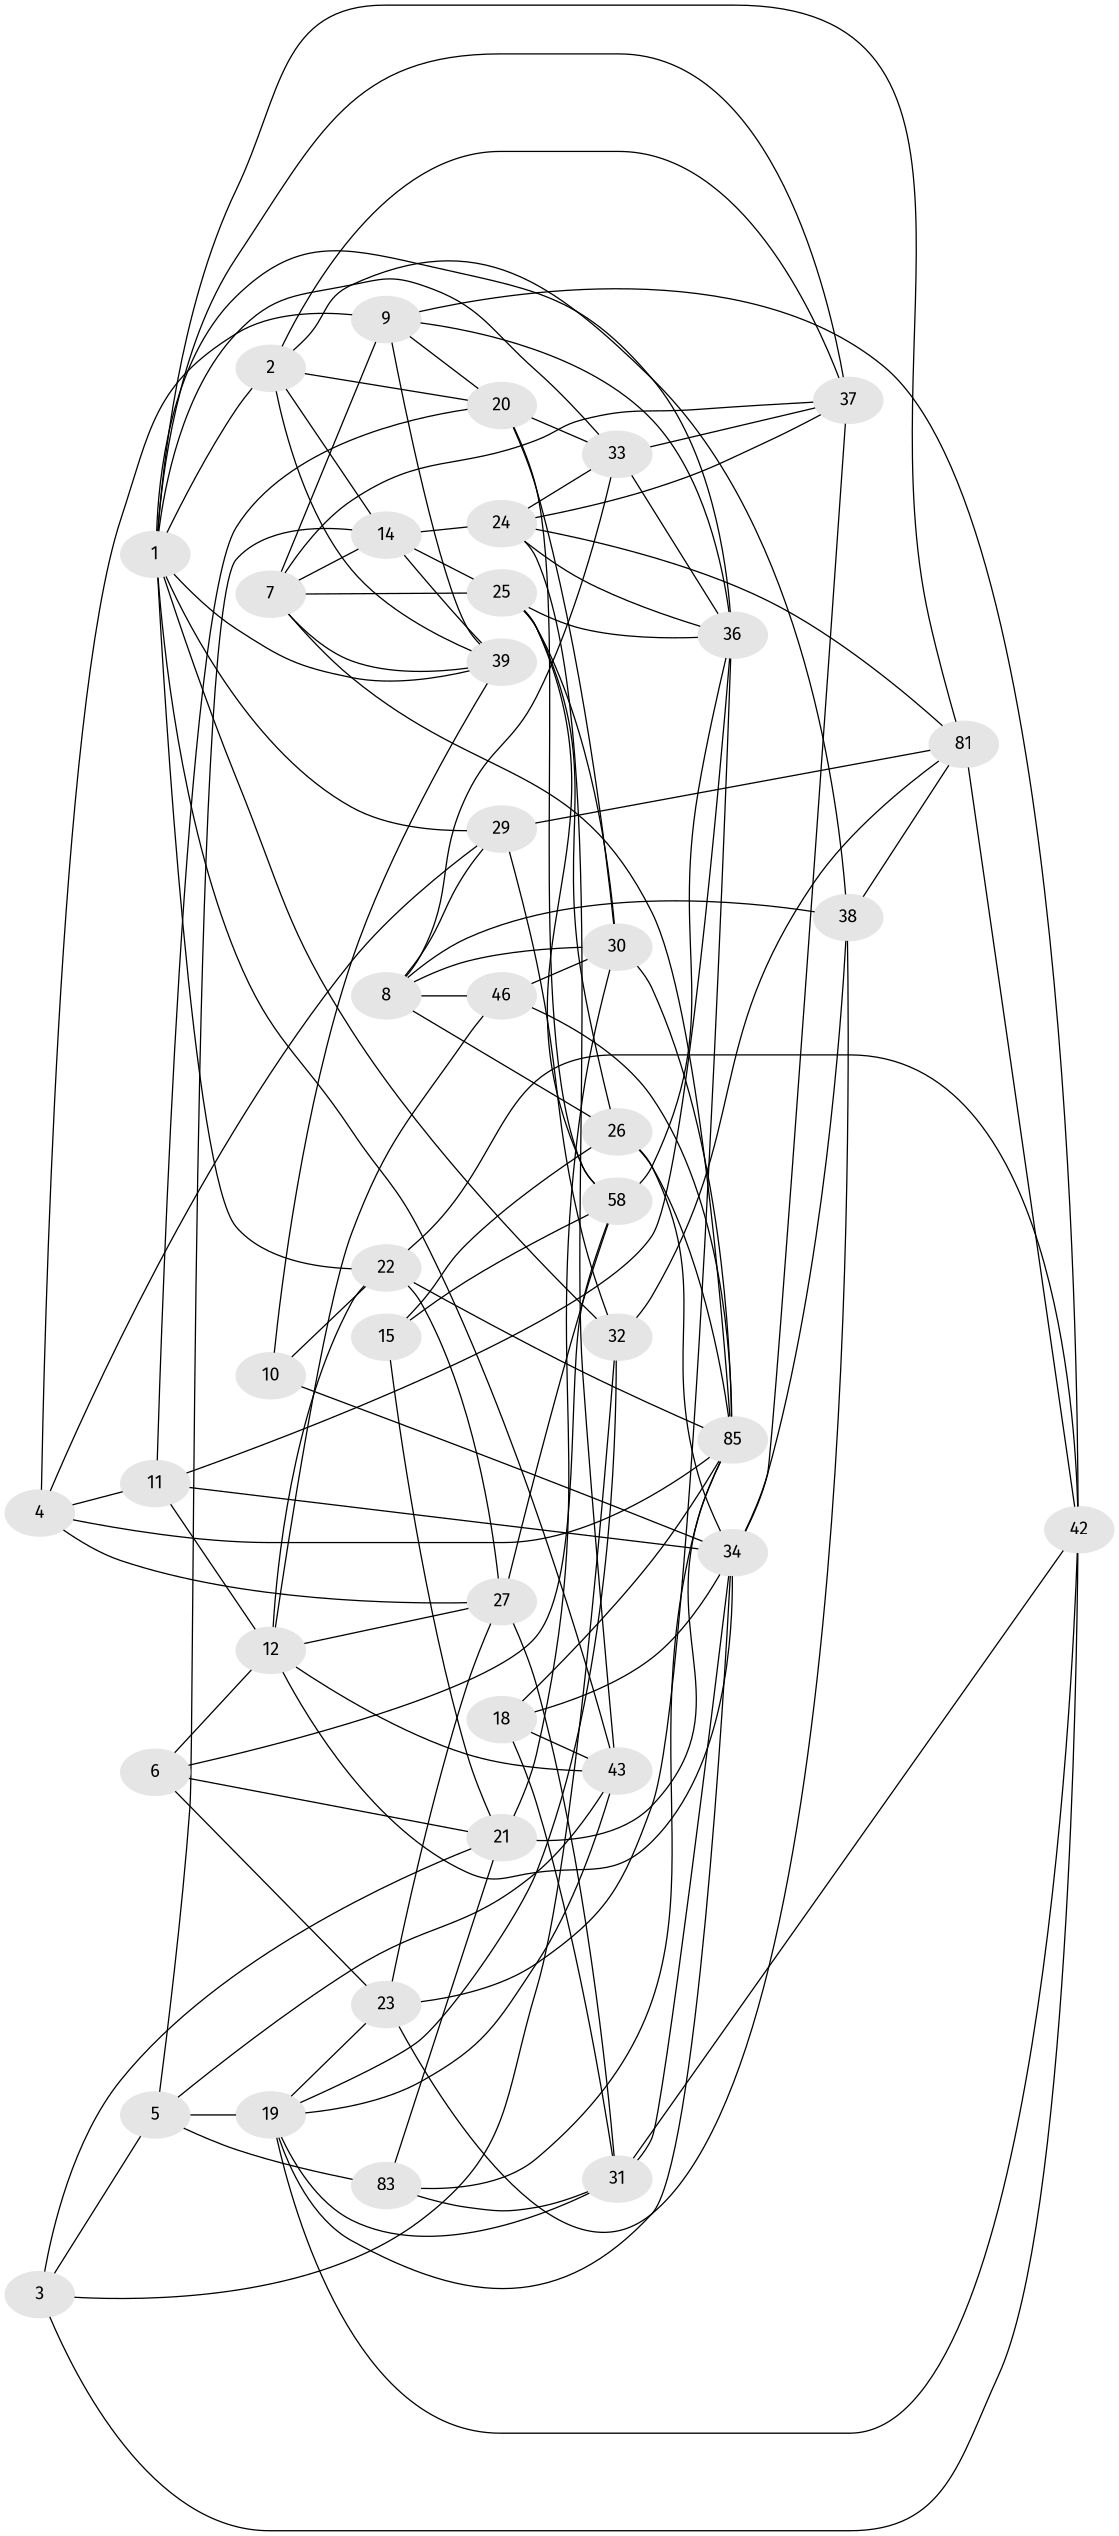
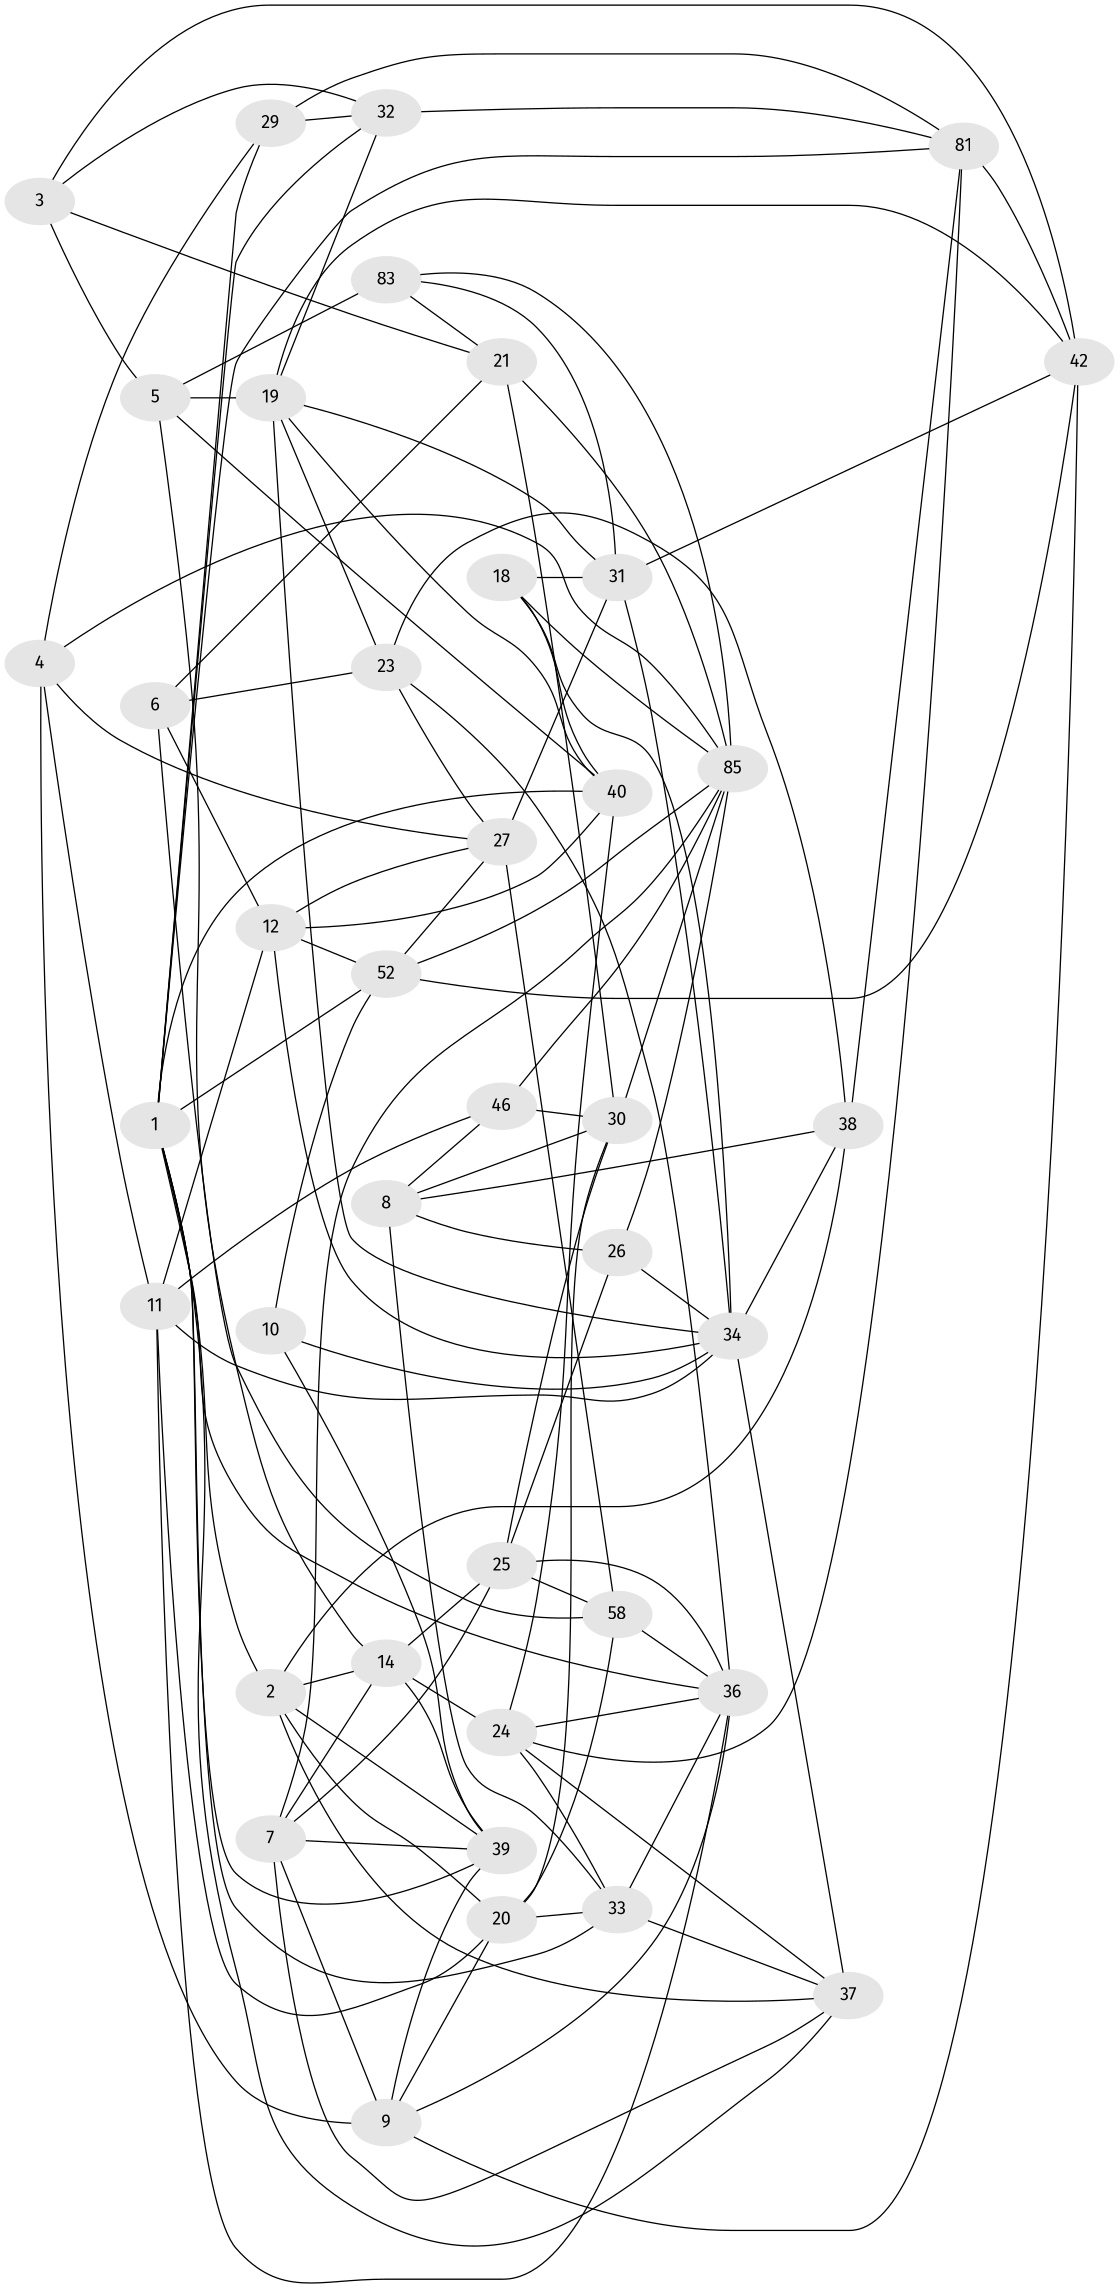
edge "29" -- "8": removed
node "22": label "22" -> "52"
edge "46" -- "12": now "46" -- "11"
node "15": removed
node "43": label "43" -> "40"
